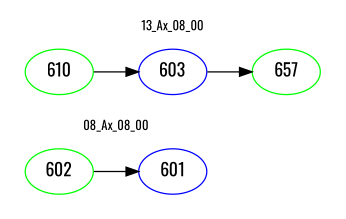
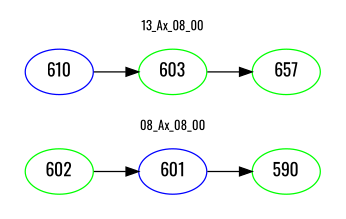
node "610": color green -> blue
node "603": color blue -> green
node "590": added
